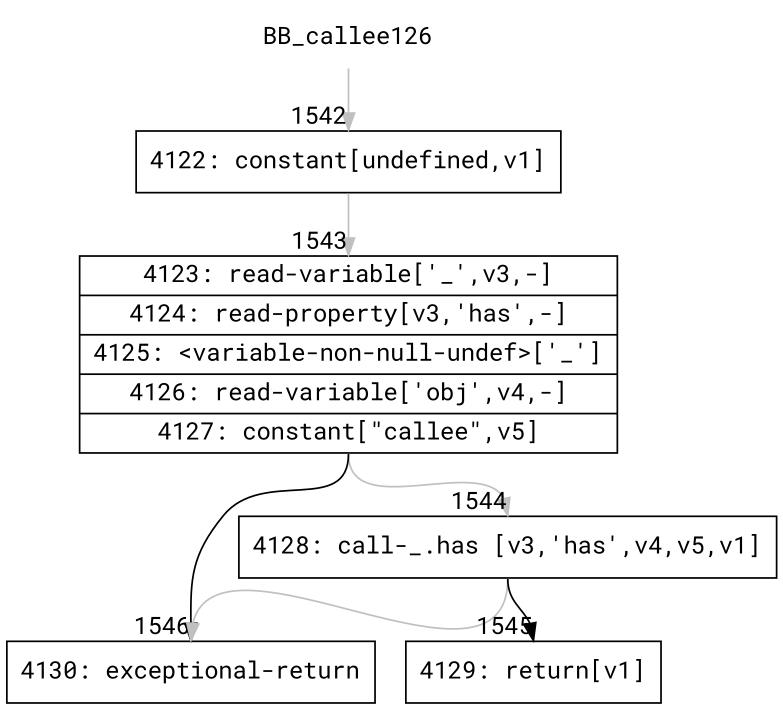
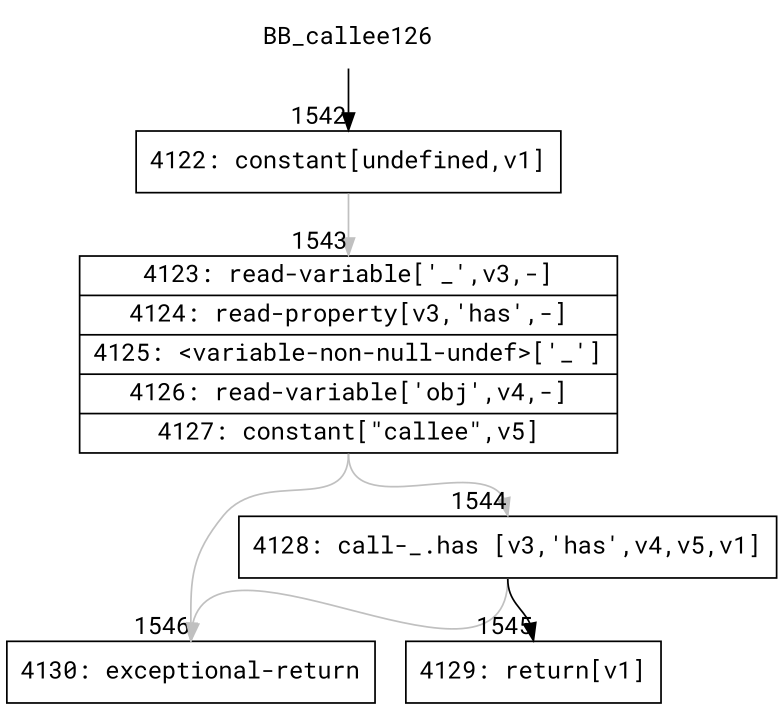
edge "BB_callee126" -> "4122: constant[undefined,v1]": color gray -> black
edge "4123: read-variable['_',v3,-]" -> "4130: exceptional-return": color black -> gray
